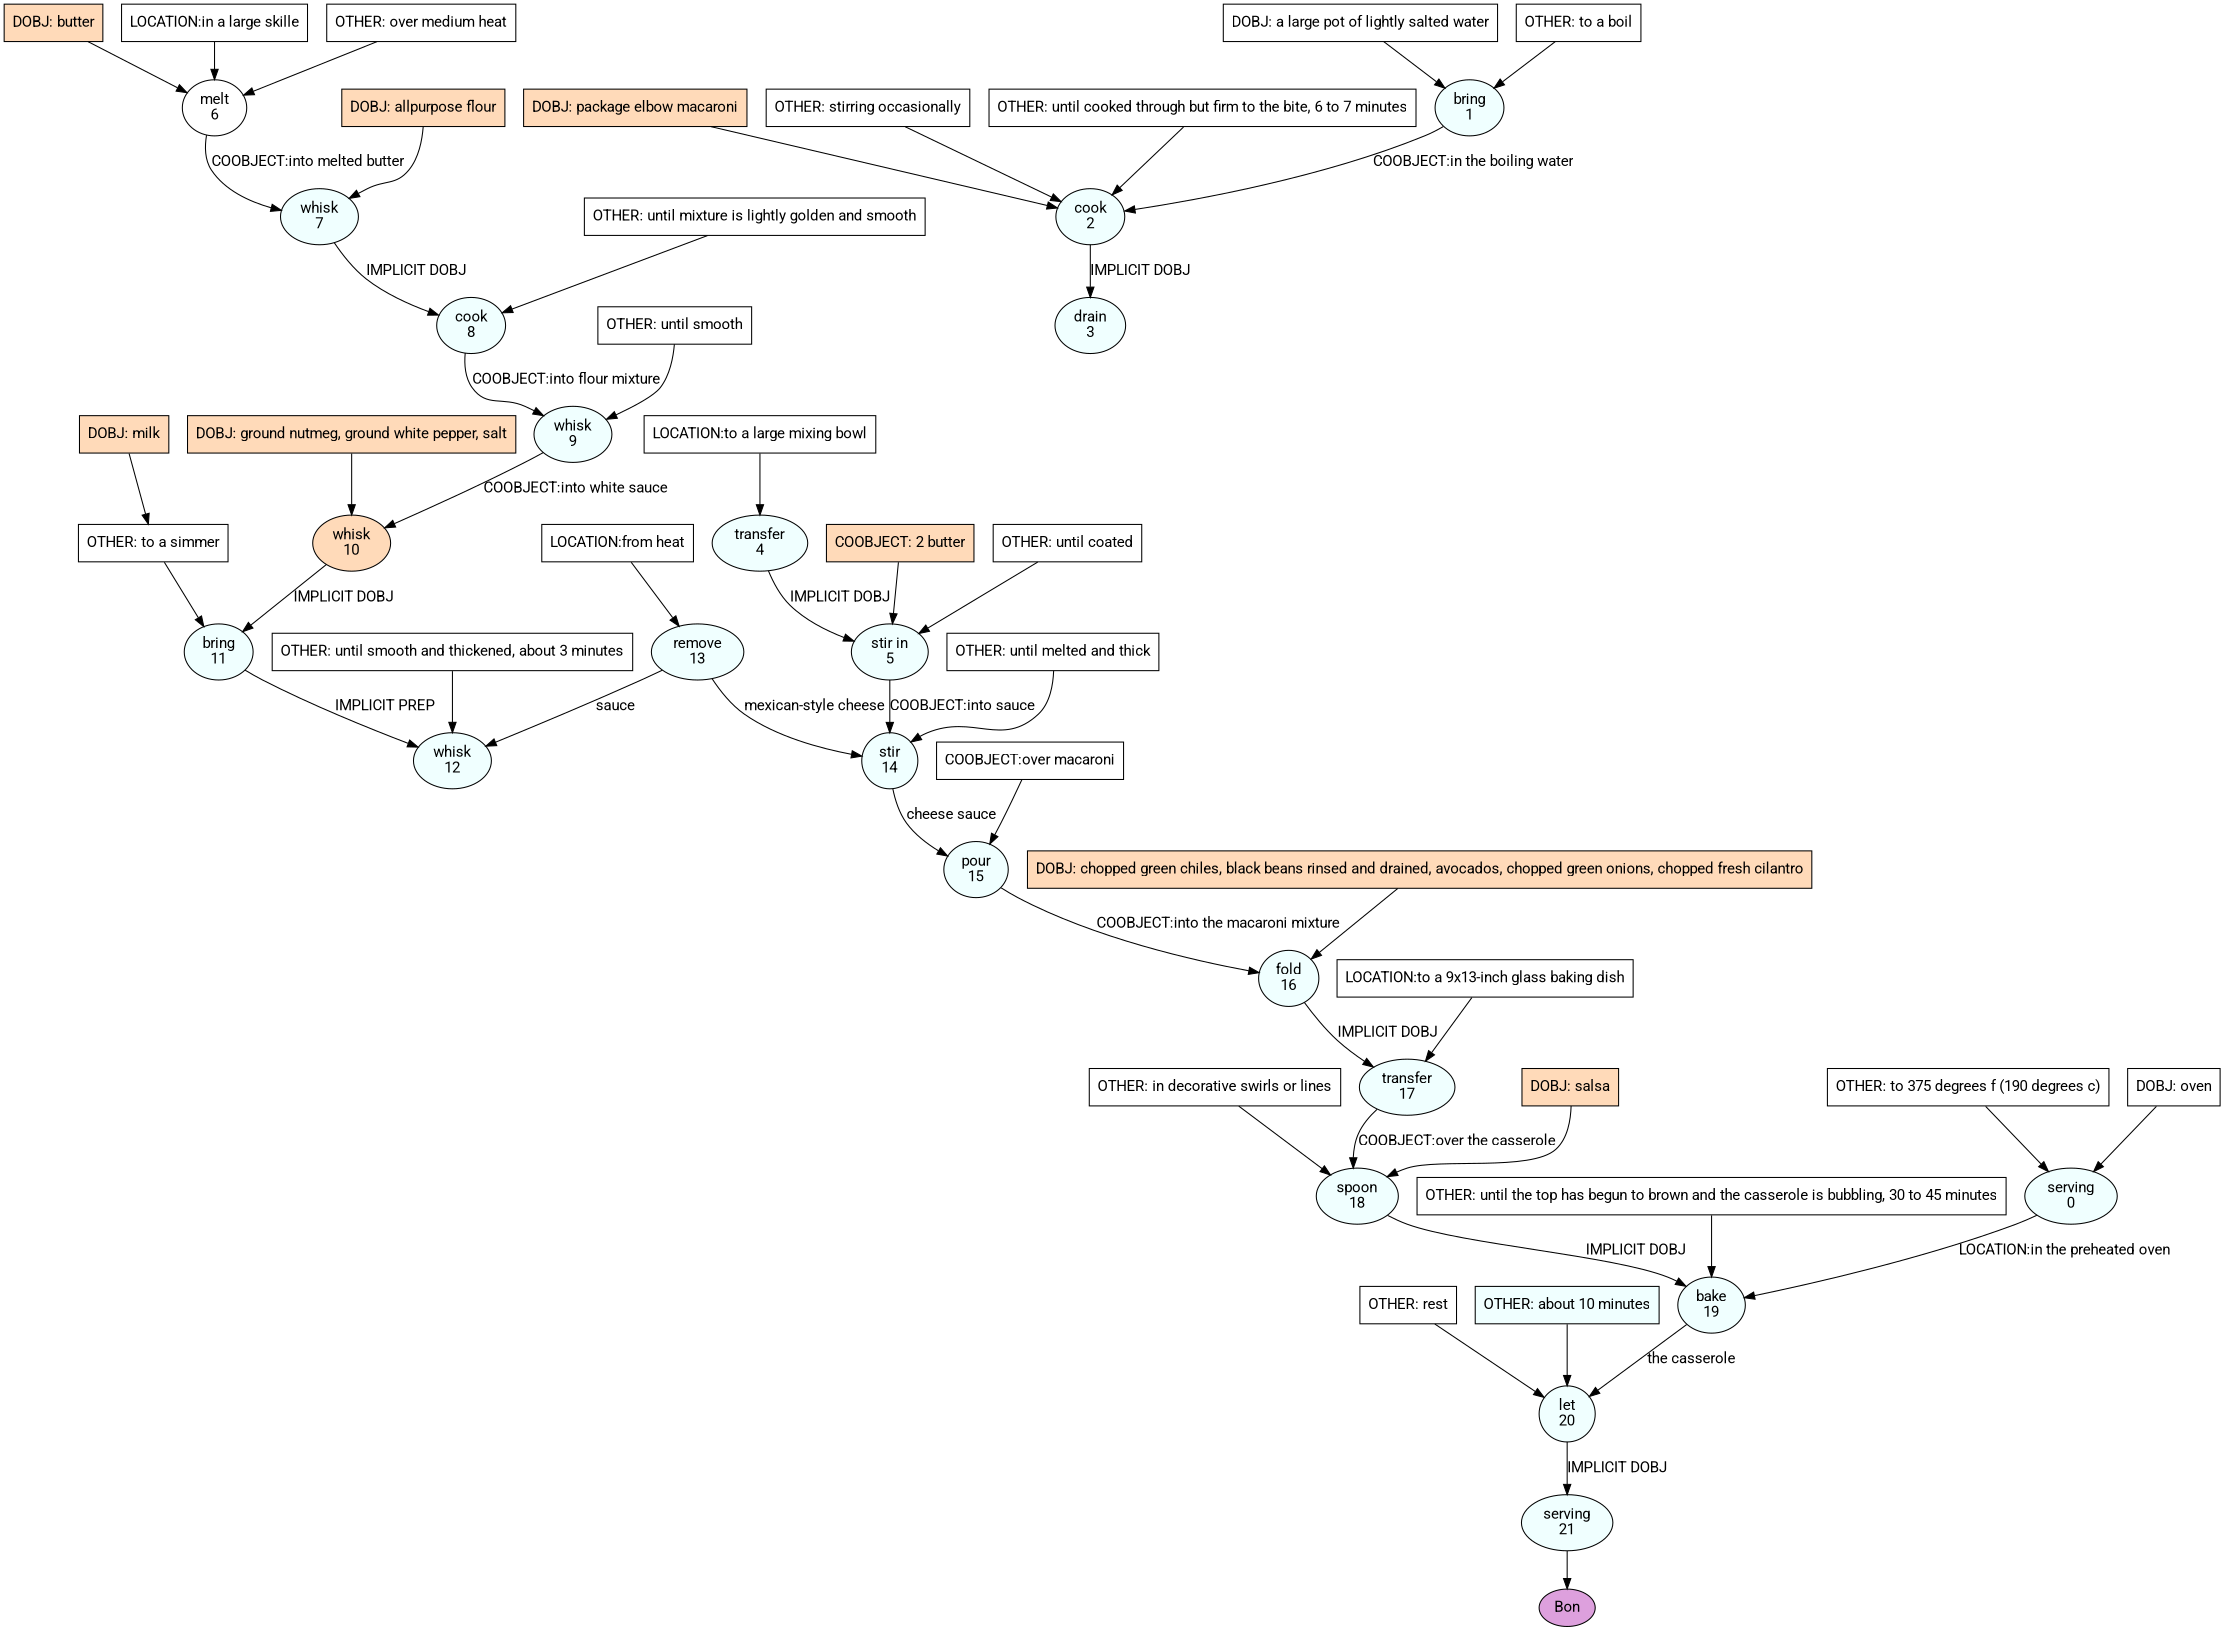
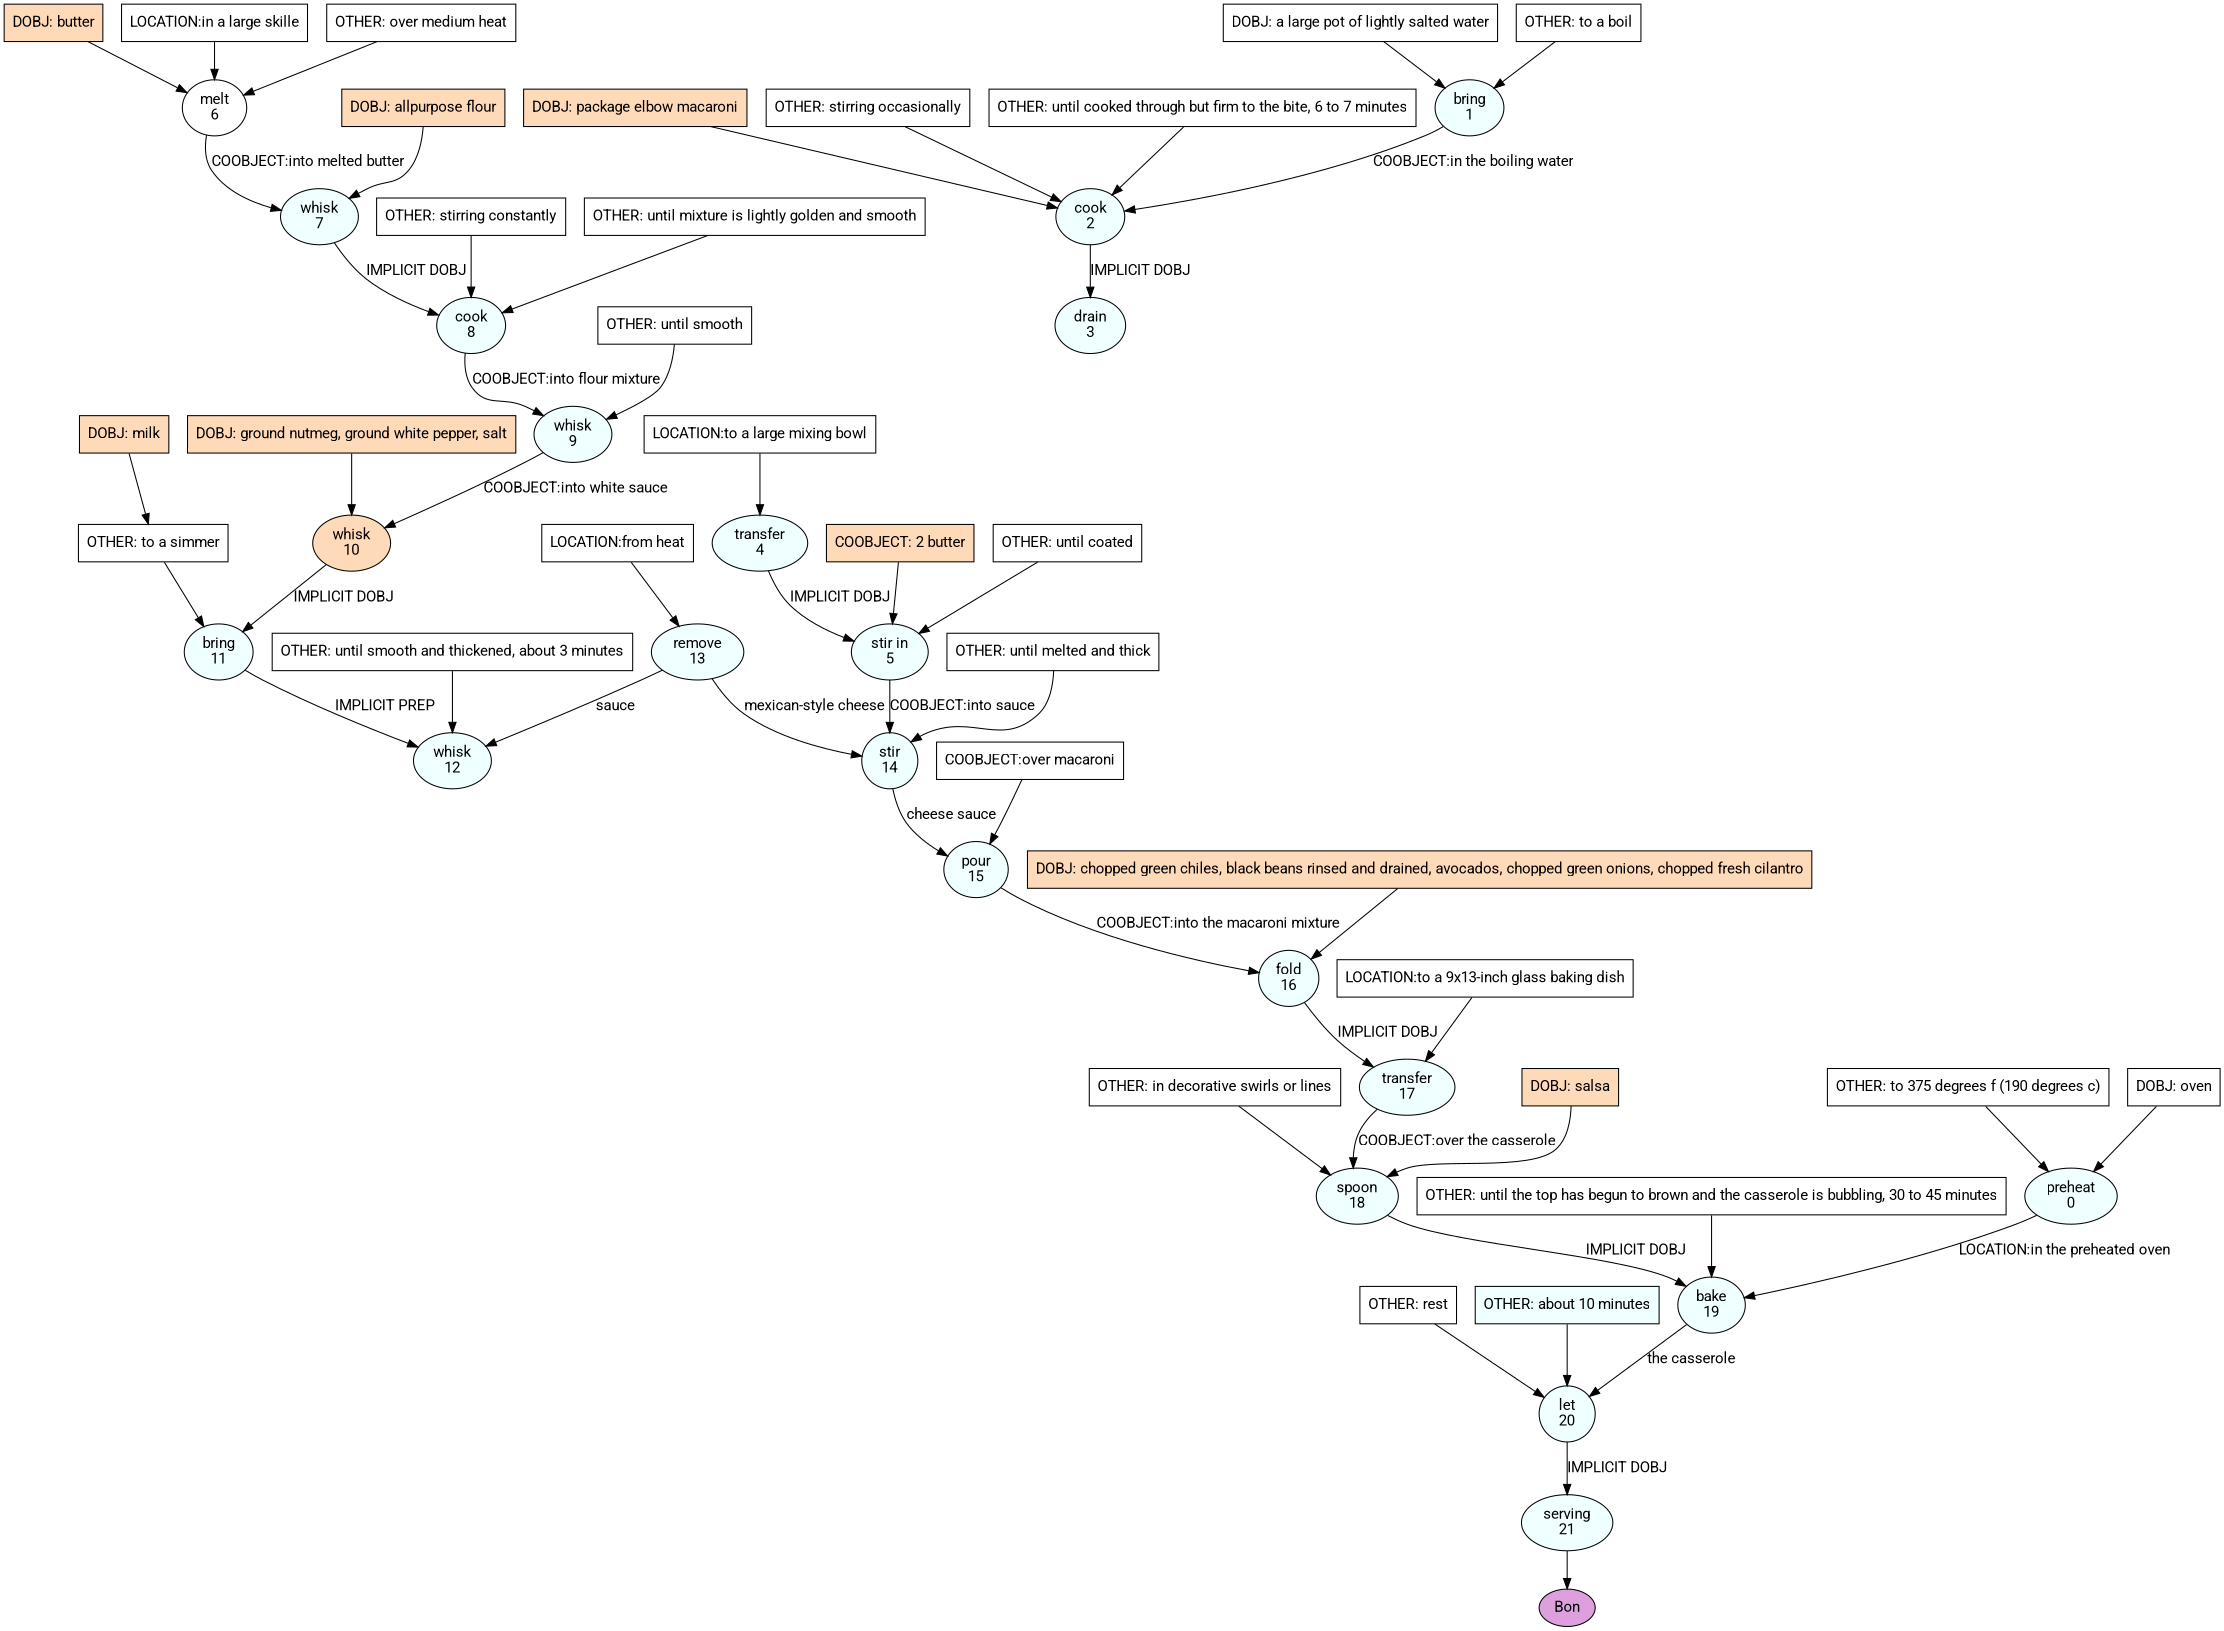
node "OTHER: stirring constantly": added
node "serving 0": label "serving 0" -> "preheat 0"
